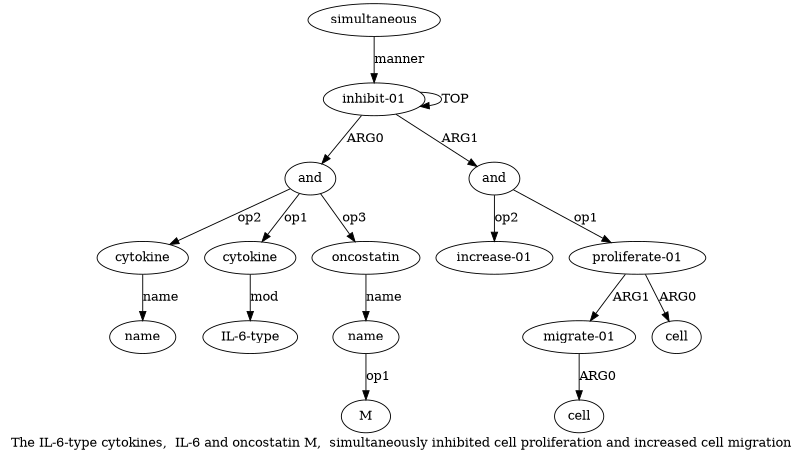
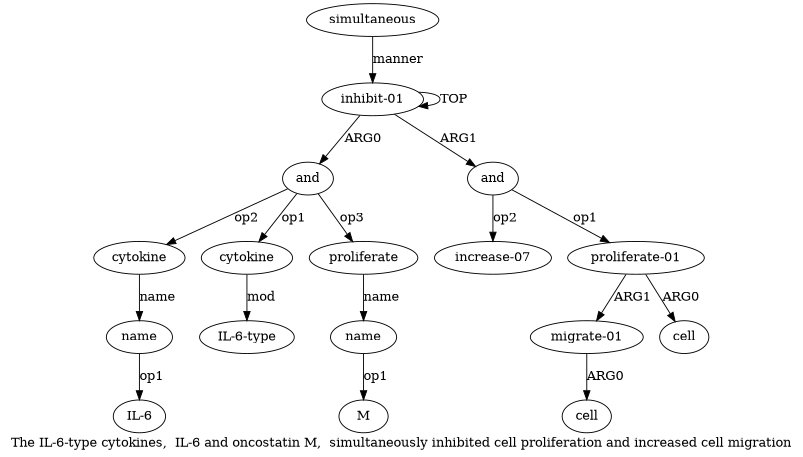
node "oncostatin": label "oncostatin" -> "proliferate"
node "increase-01": label "increase-01" -> "increase-07"
node "IL-6": added
